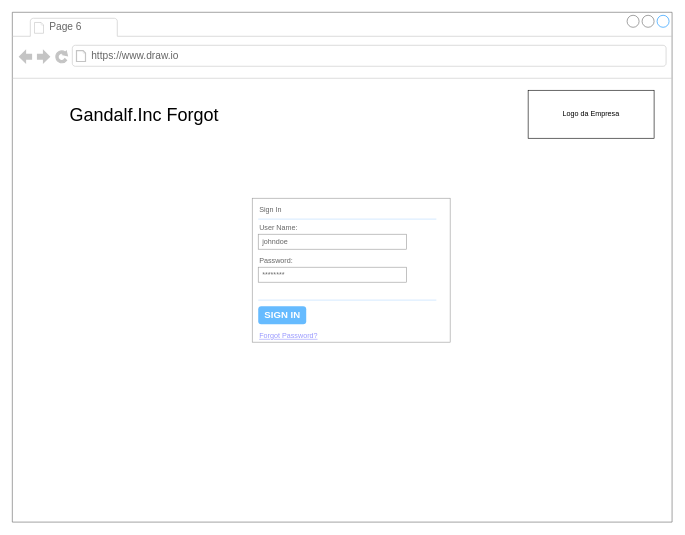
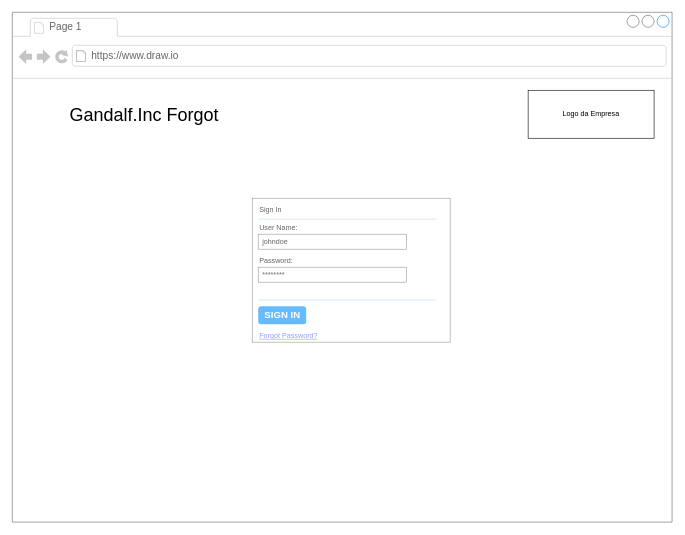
node "Page 6": label "Page 6" -> "Page 1"
